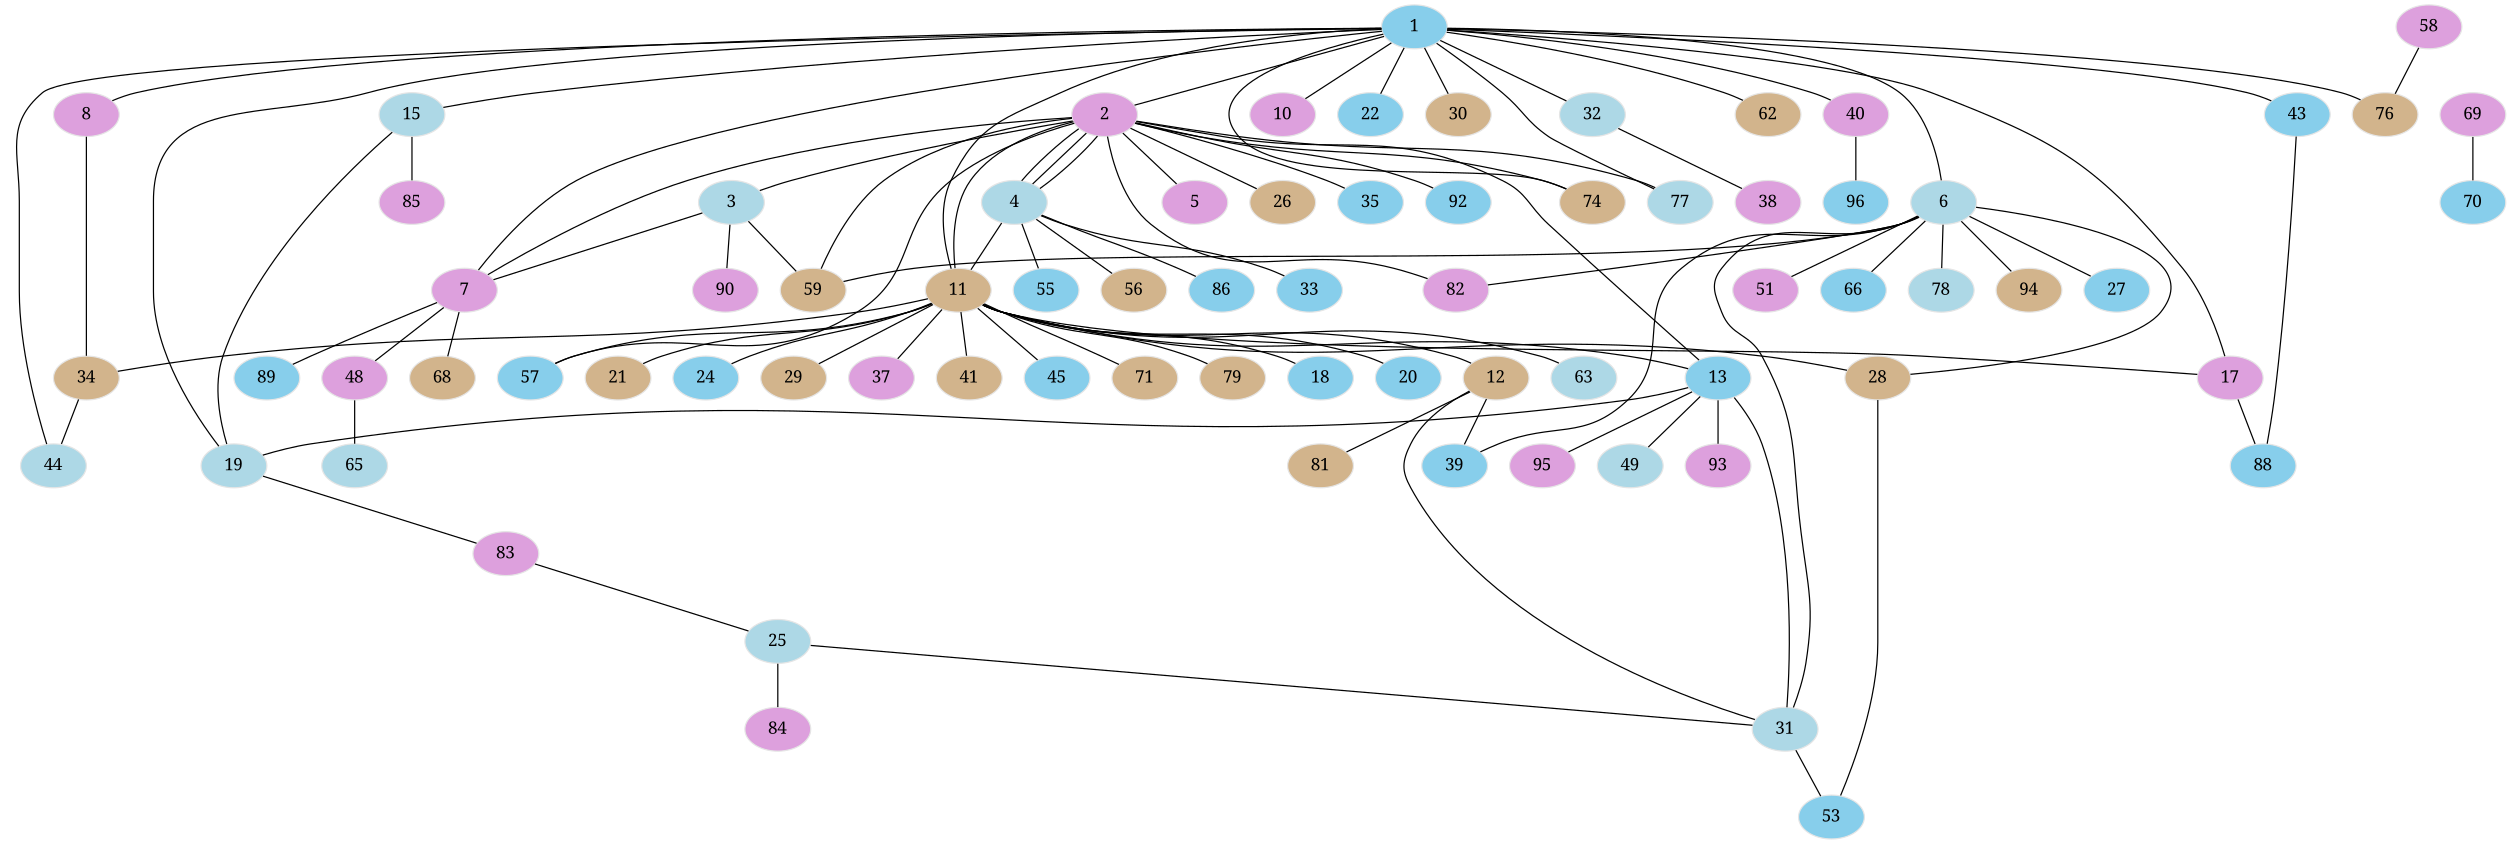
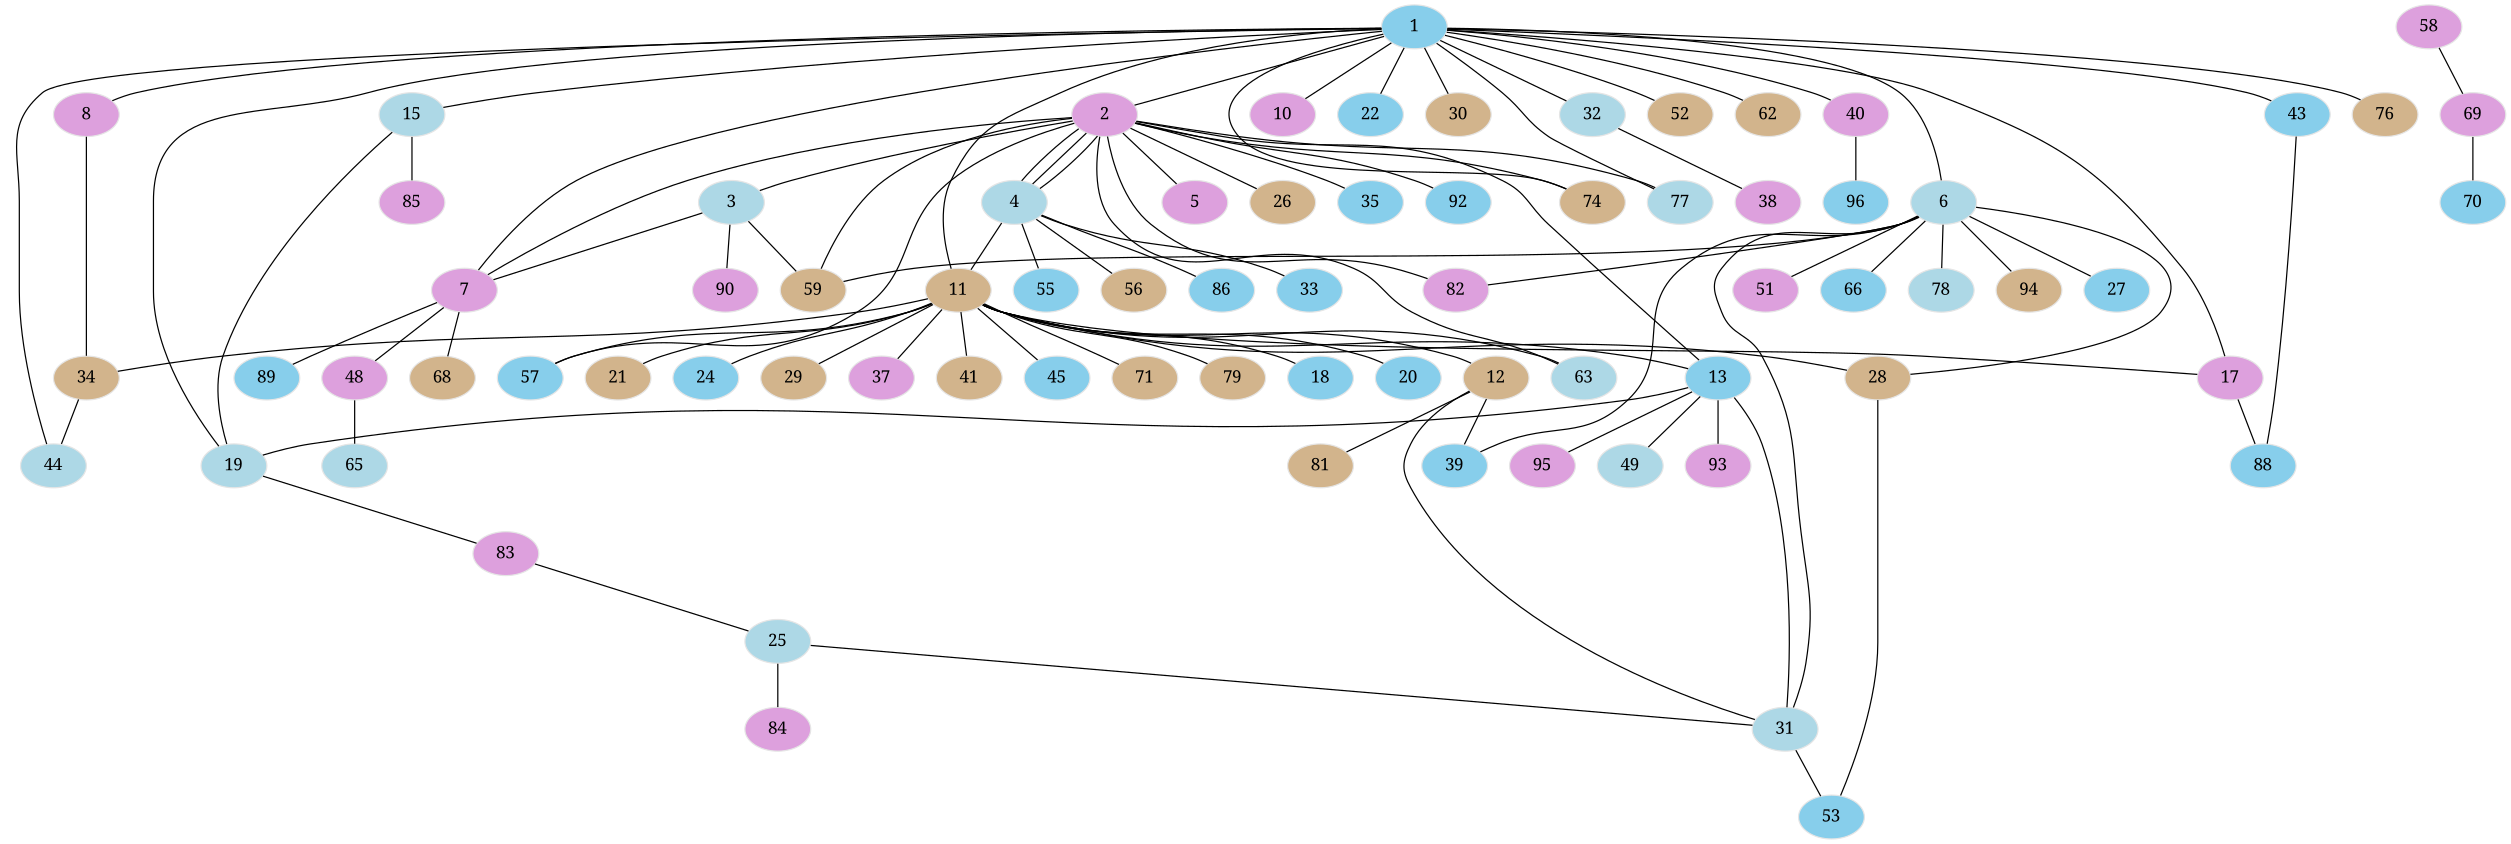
edge "58" -- "76": now "58" -- "69"
node "52": added
edge "2" -- "11": now "2" -- "63"
